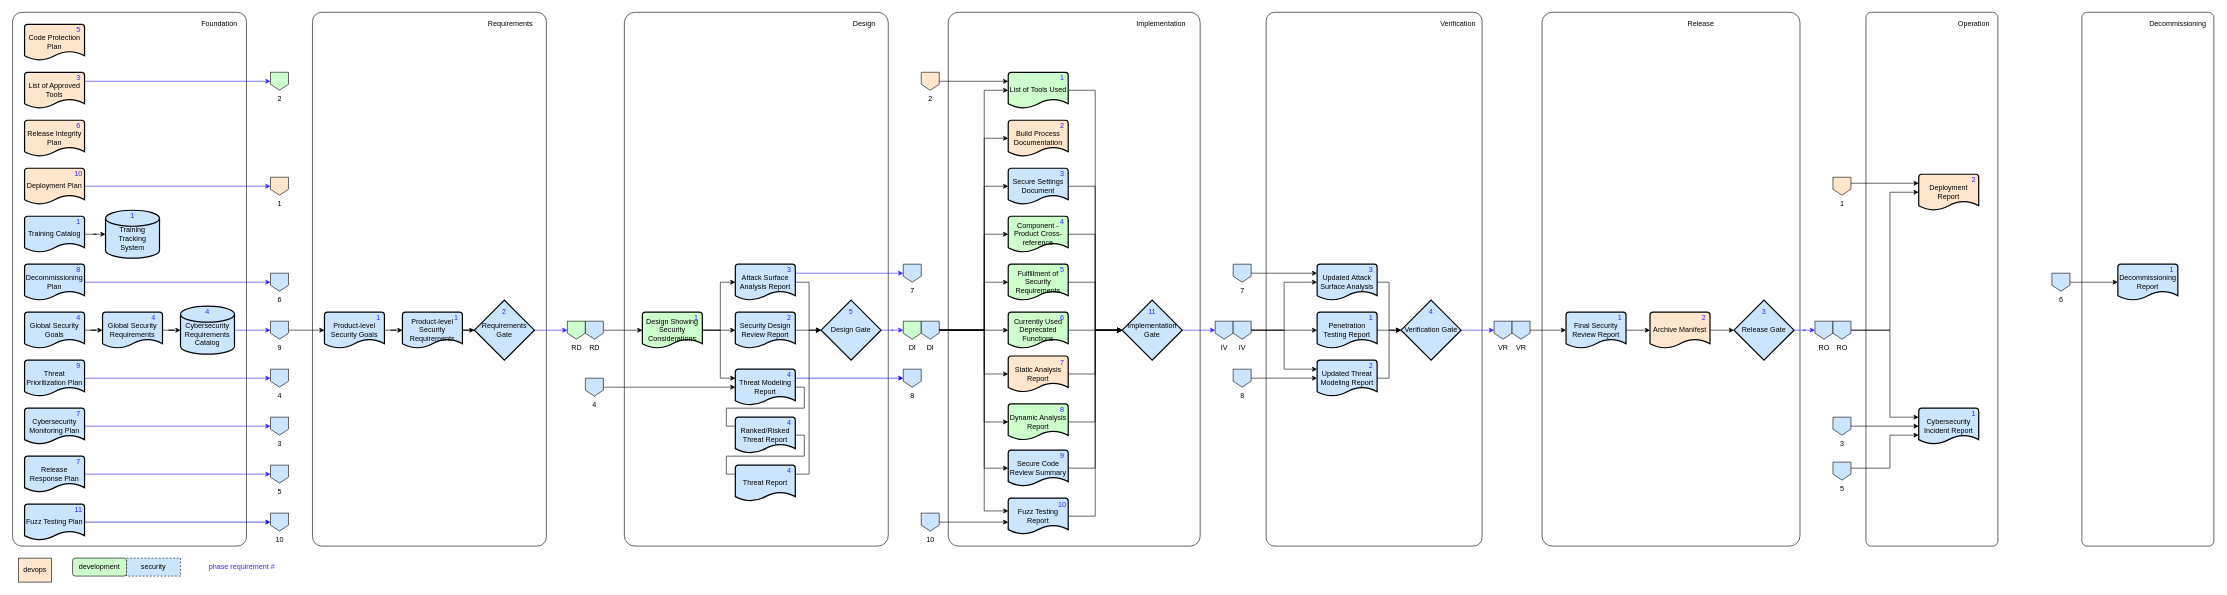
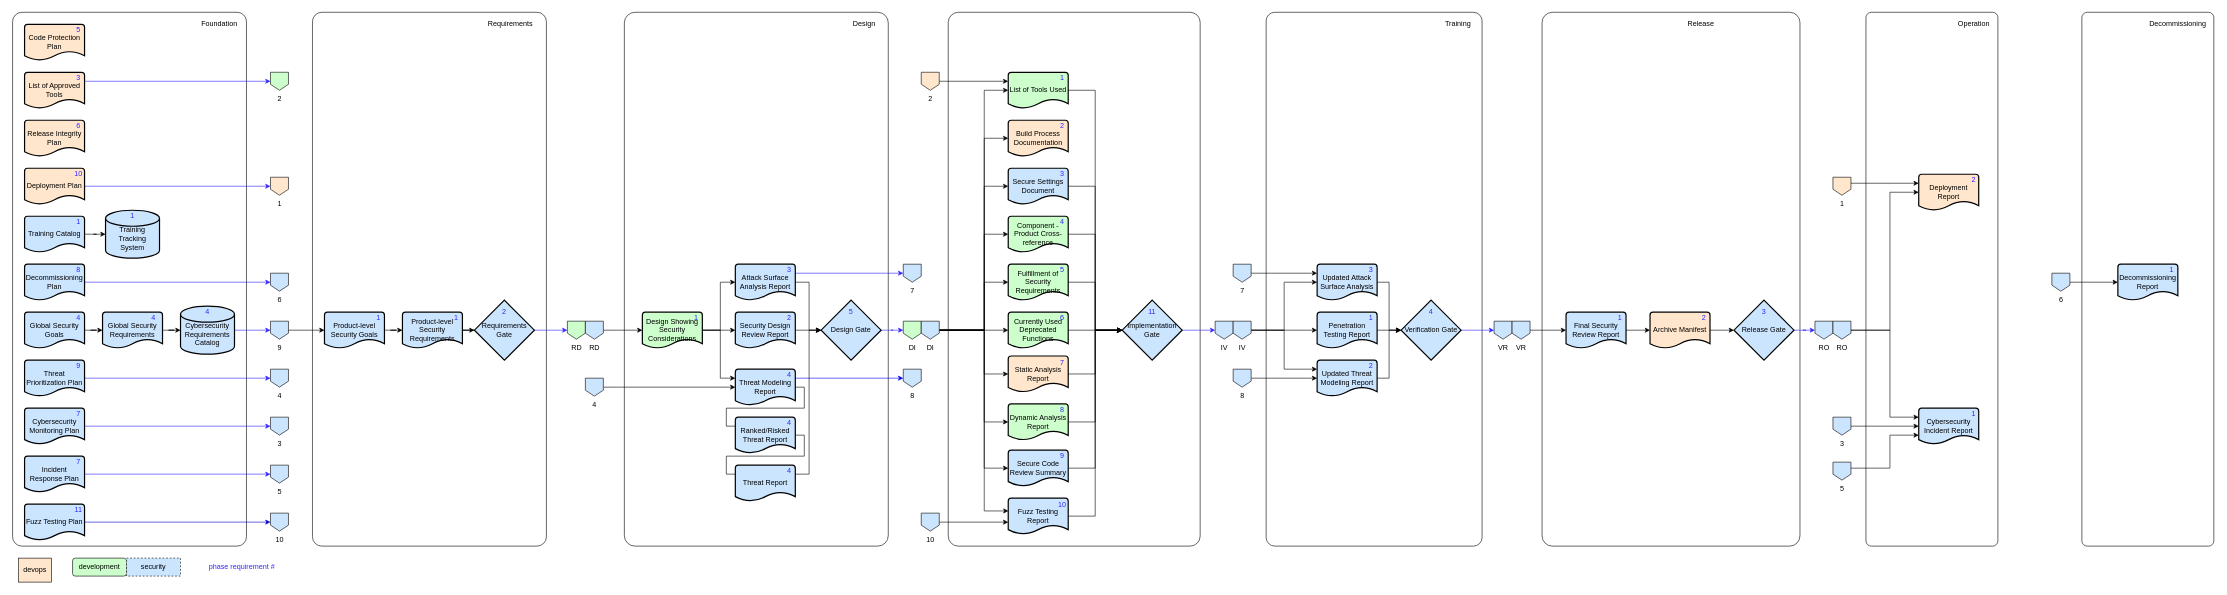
node "Implementation": removed
node "Verification": label "Verification" -> "Training"
node "Release Response Plan": label "Release Response Plan" -> "Incident Response Plan"
